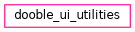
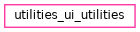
node "dooble_ui_utilities": label "dooble_ui_utilities" -> "utilities_ui_utilities"
